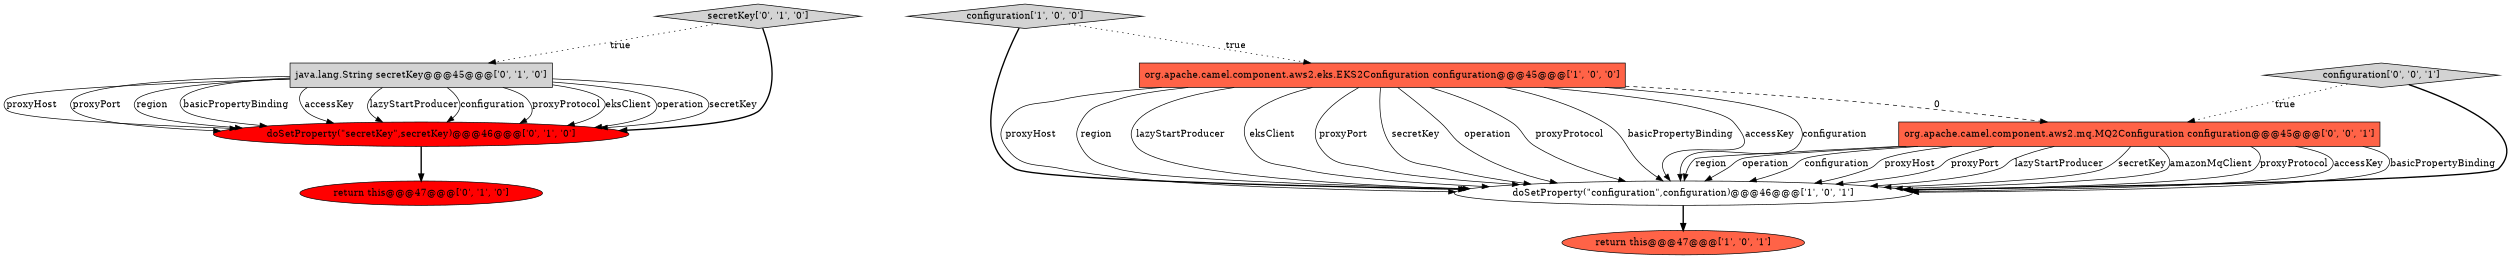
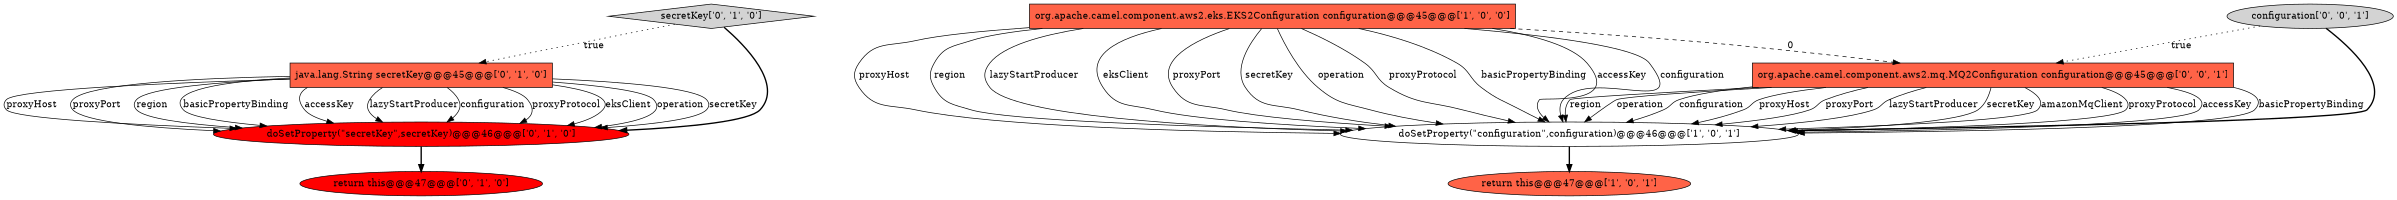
node "configuration['1', '0', '0']": removed
node "java.lang.String secretKey@@@45@@@['0', '1', '0']": fillcolor lightgray -> tomato
node "configuration['0', '0', '1']": shape diamond -> ellipse
